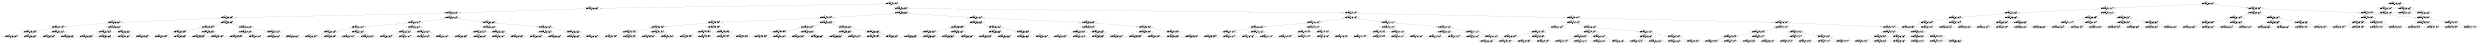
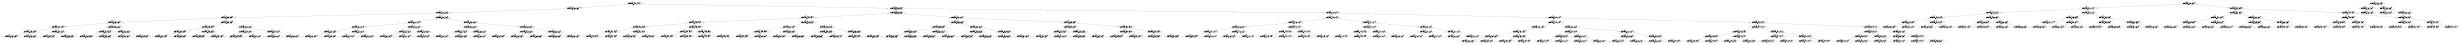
node "Node{data=[2625, 2625]}": removed
